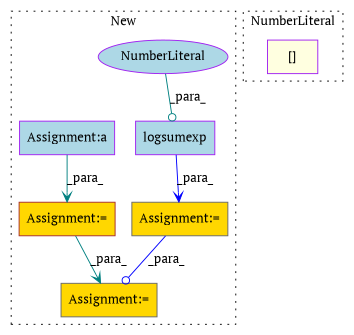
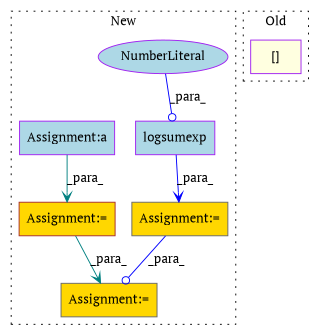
cluster "NumberLiteral": label "NumberLiteral" -> "Old"
edge "NumberLiteral" -> "logsumexp": color teal -> blue
